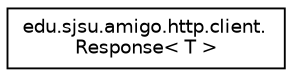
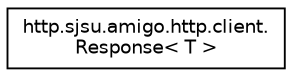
node "edu.sjsu.amigo.http.client. Response< T >": label "edu.sjsu.amigo.http.client. Response< T >" -> "http.sjsu.amigo.http.client. Response< T >"
